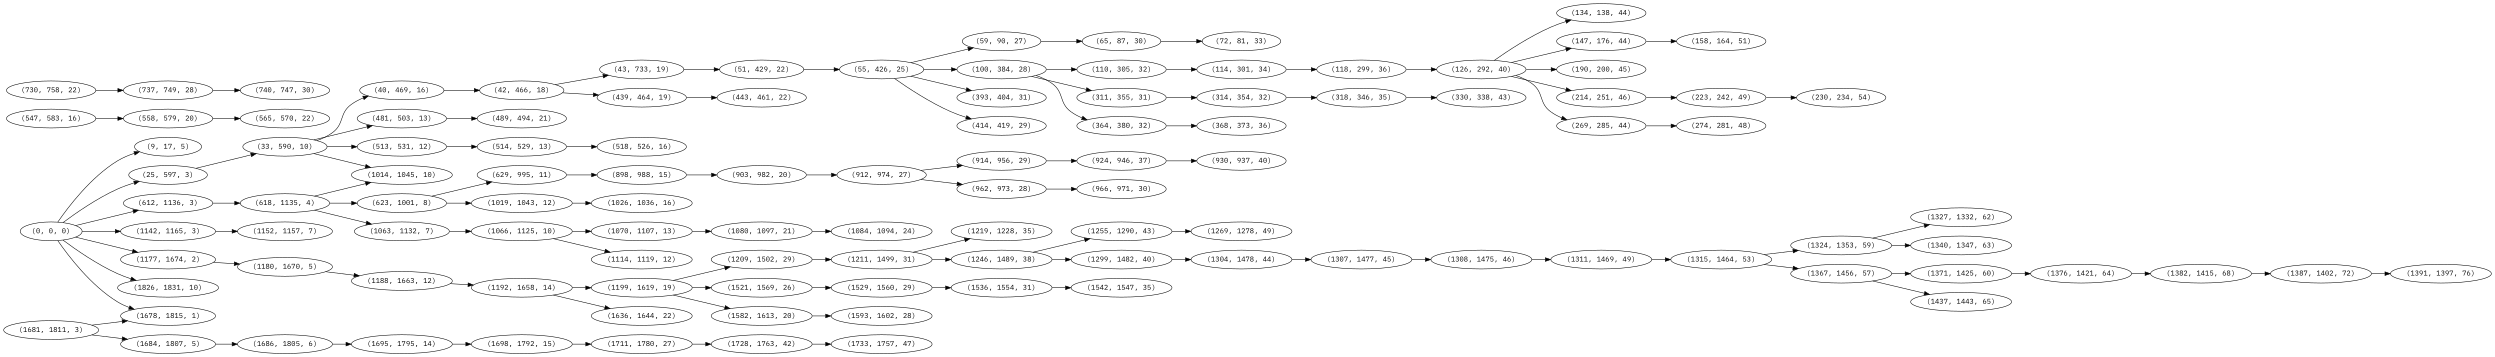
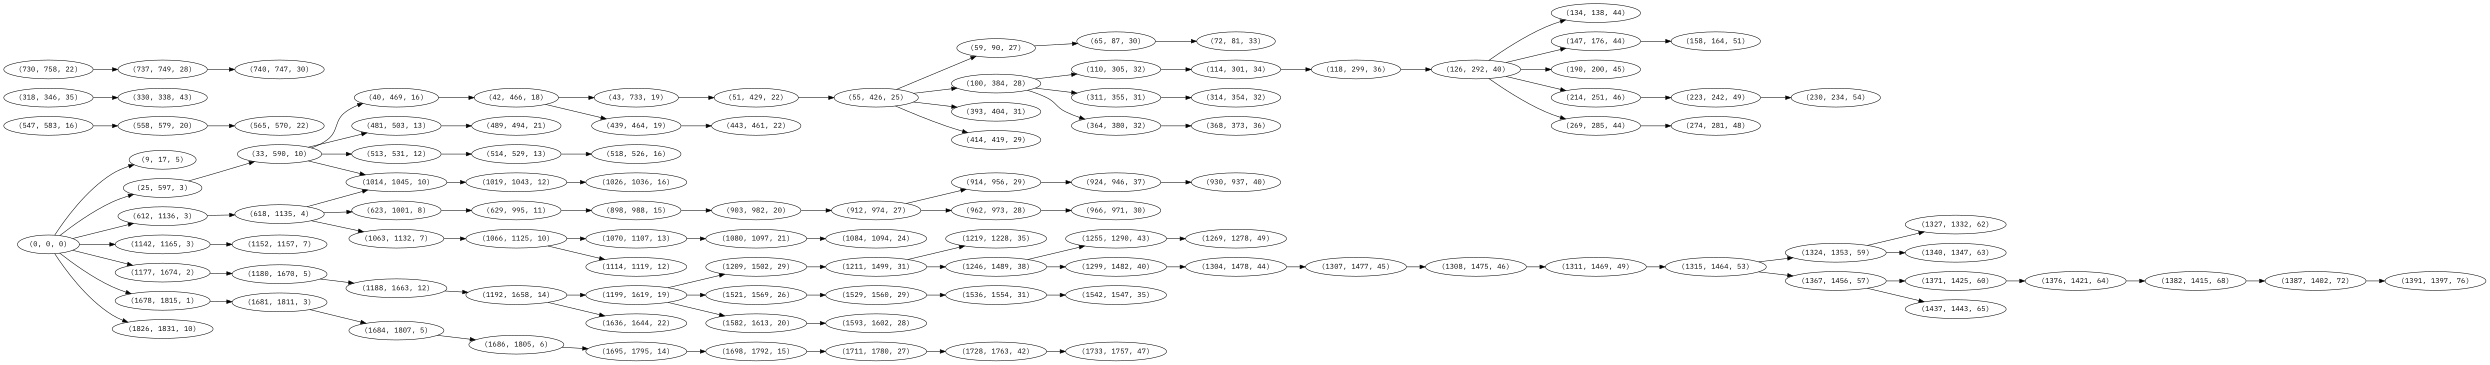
edge "(314, 354, 32)" -> "(318, 346, 35)": removed
edge "(623, 1001, 8)" -> "(1019, 1043, 12)": now "(1014, 1045, 10)" -> "(1019, 1043, 12)"
edge "(1681, 1811, 3)" -> "(1678, 1815, 1)": reversed
